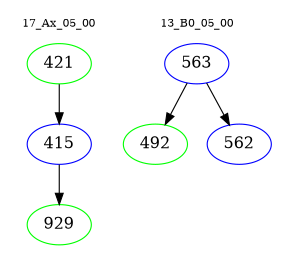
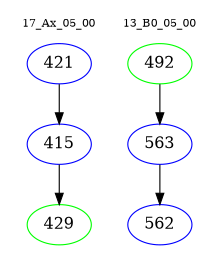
node "421": color green -> blue
edge "563" -> "492": reversed
node "929": label "929" -> "429"
